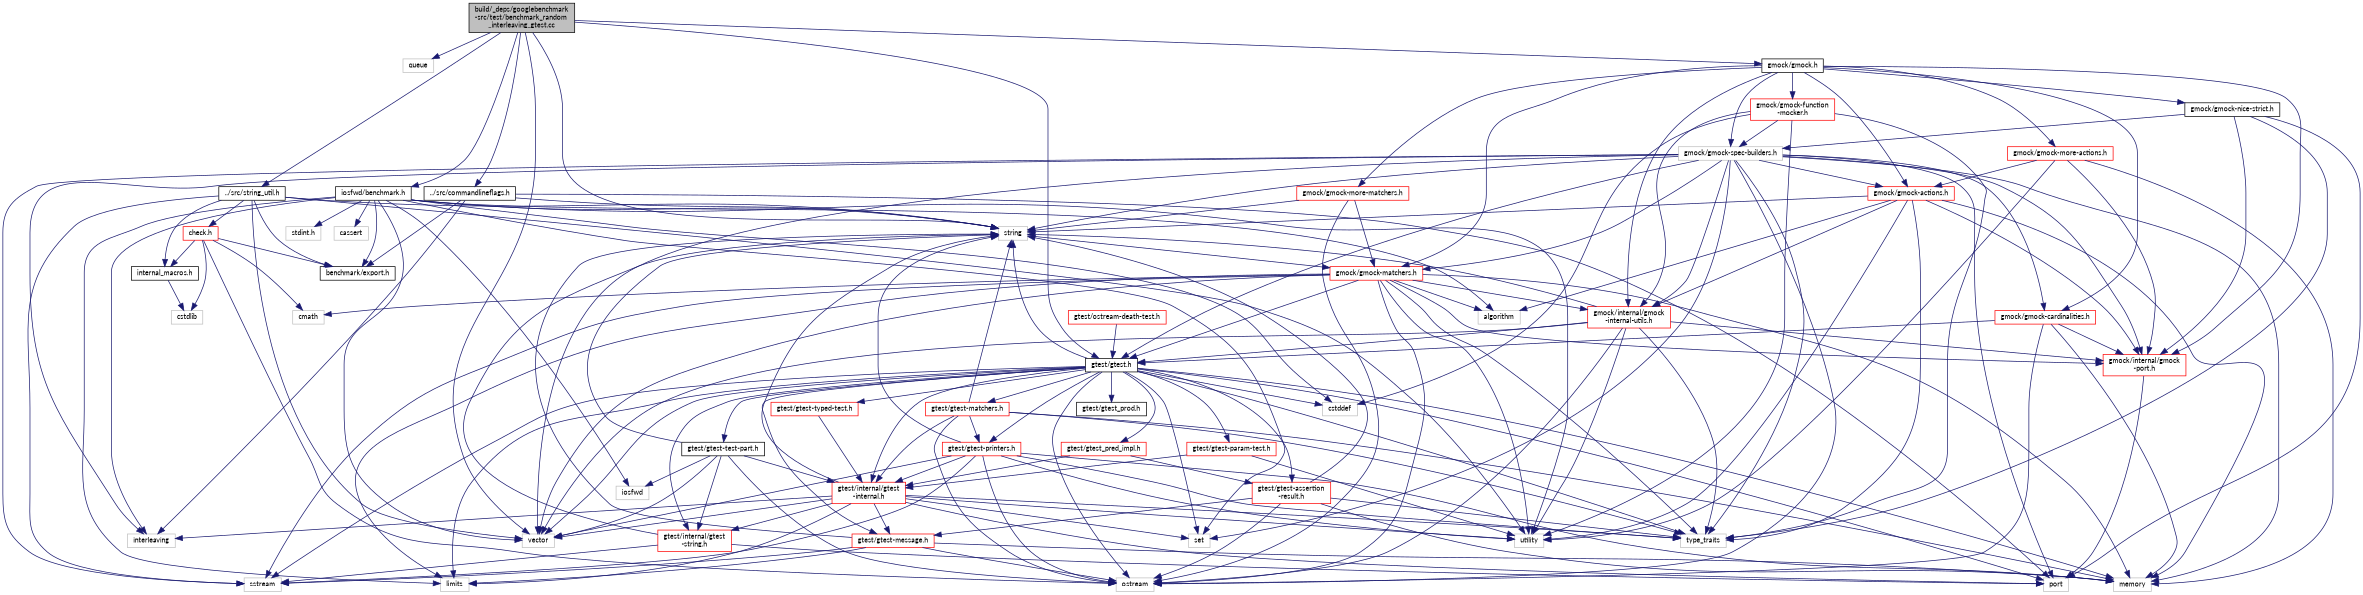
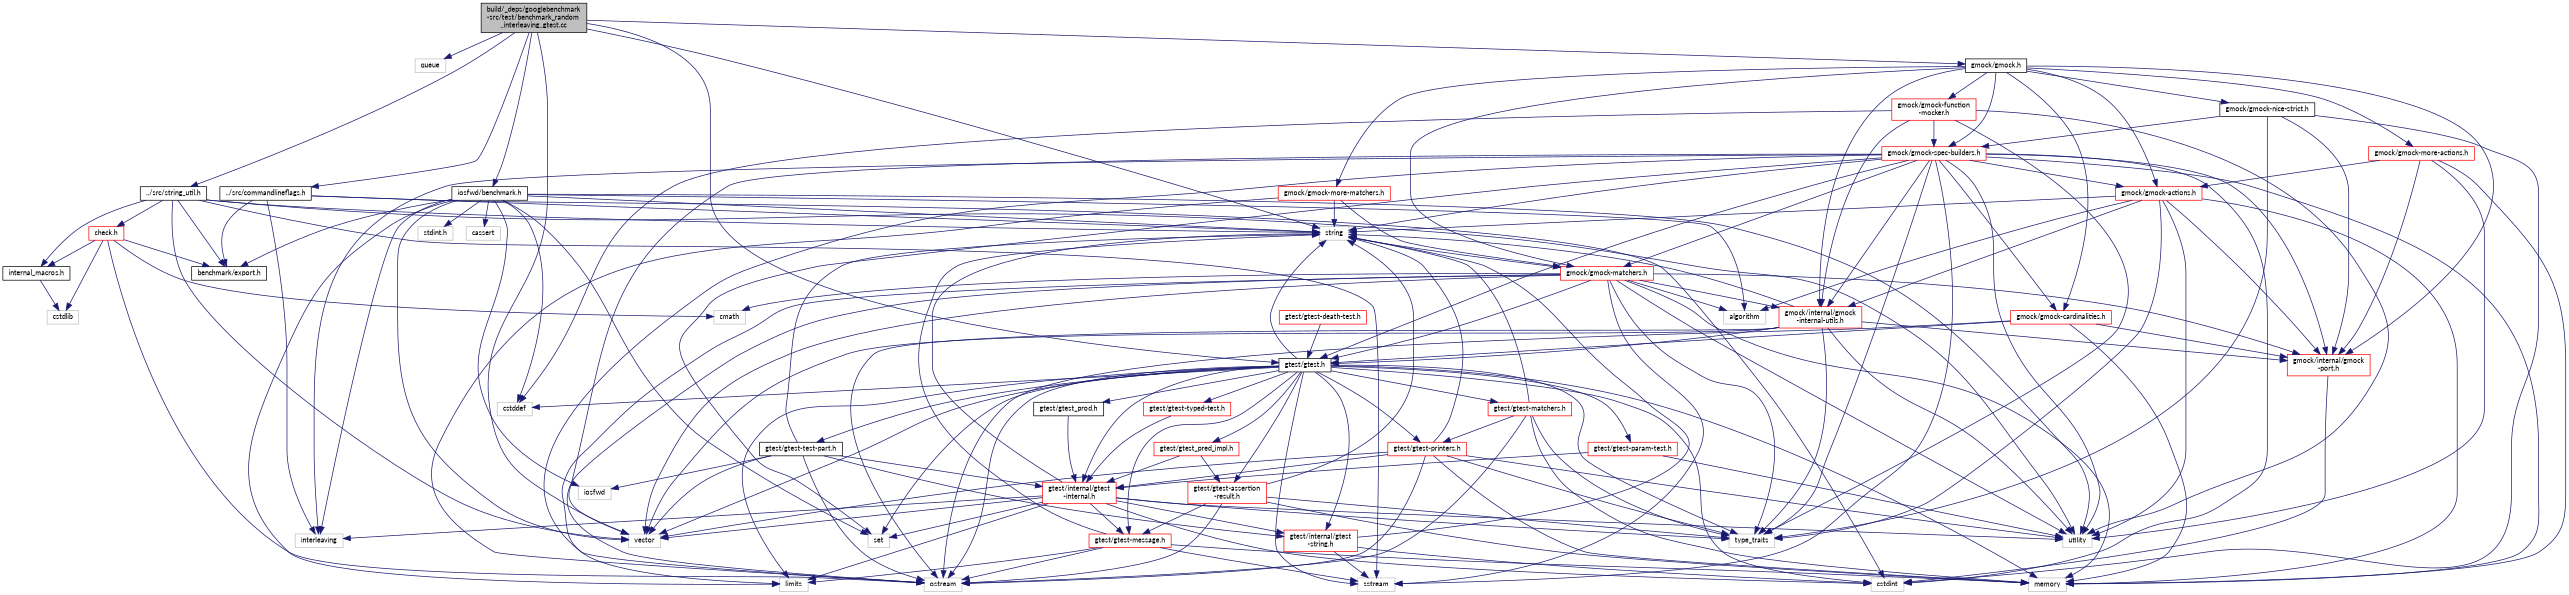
node "gmock/gmock-spec-builders.h": color grey75 -> red
node "gtest/ostream-death-test.h": label "gtest/ostream-death-test.h" -> "gtest/gtest-death-test.h"
edge "gmock/gmock-spec-builders.h" -> "utility": added
edge "gtest/gtest-matchers.h" -> "gtest/internal/gtest -internal.h": now "gtest/gtest_prod.h" -> "gtest/internal/gtest -internal.h"
edge "gtest/gtest-printers.h" -> "sstream": removed
node "port": label "port" -> "cstdint"
